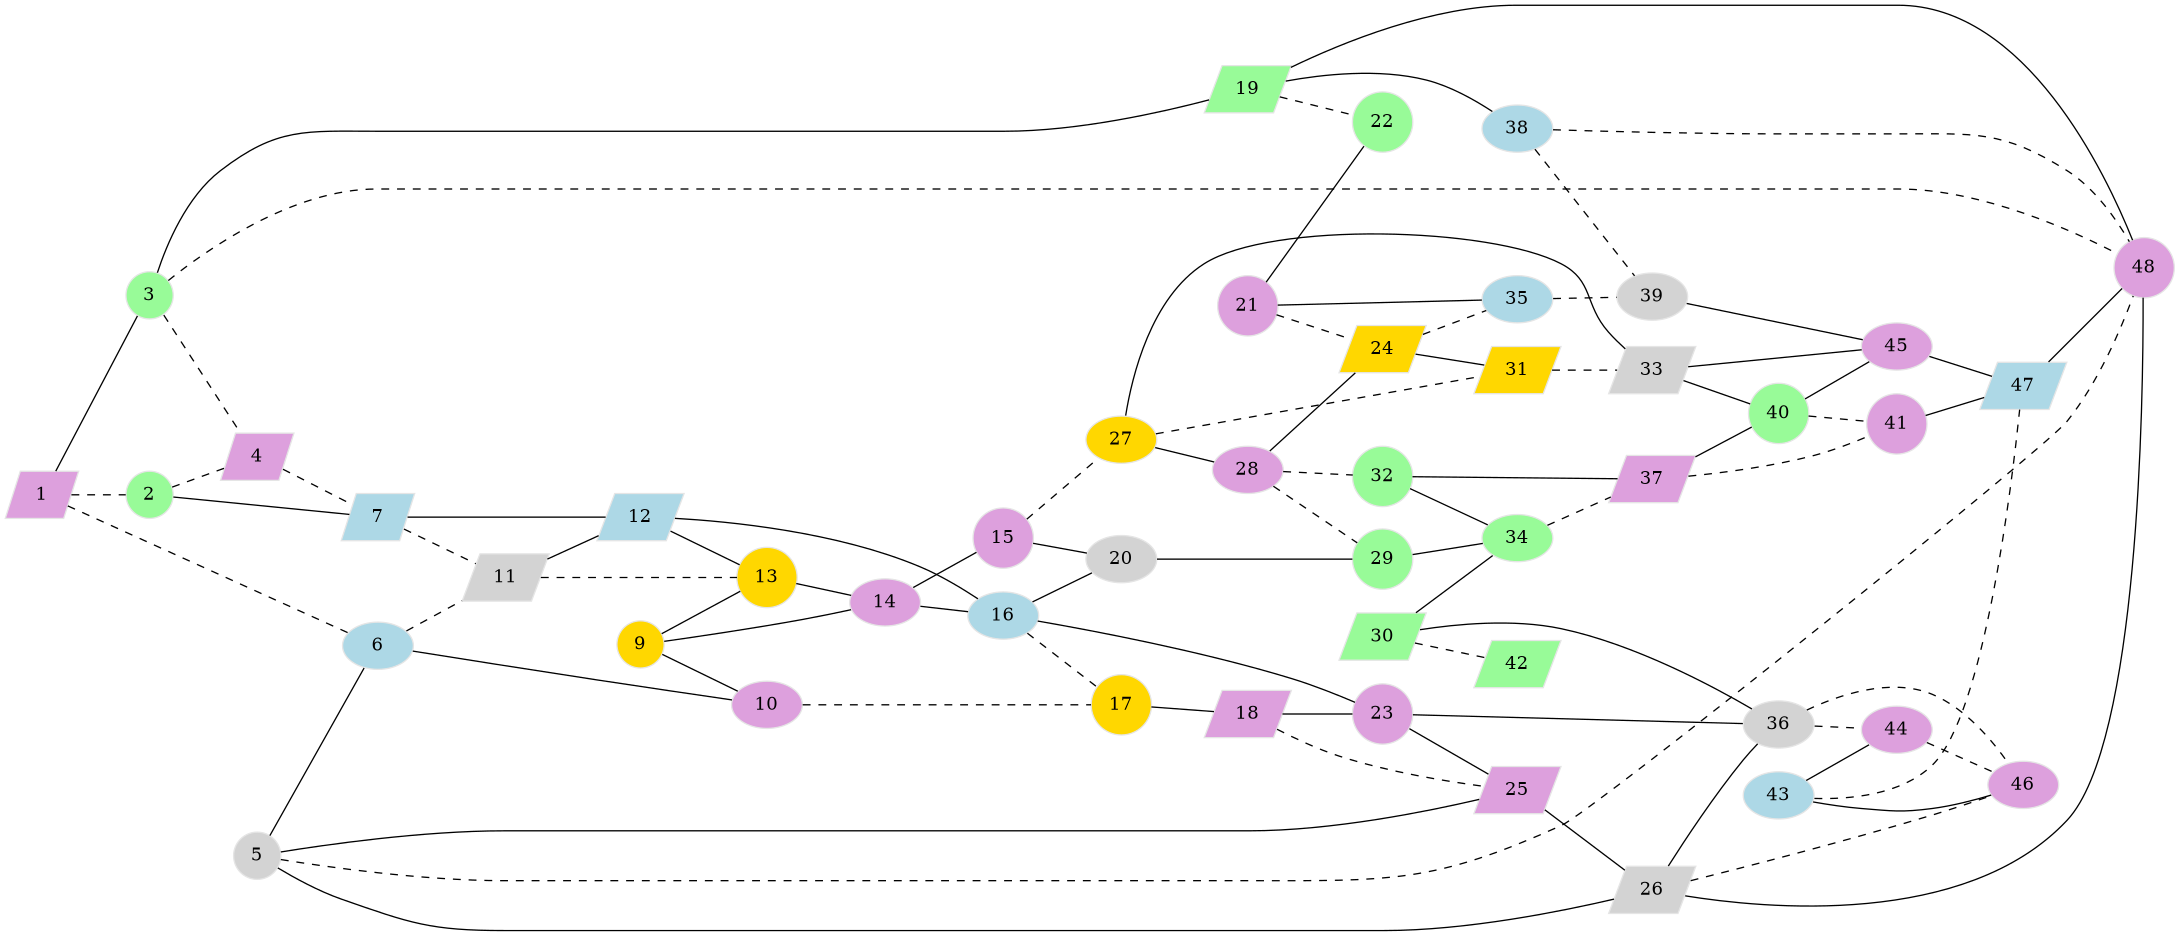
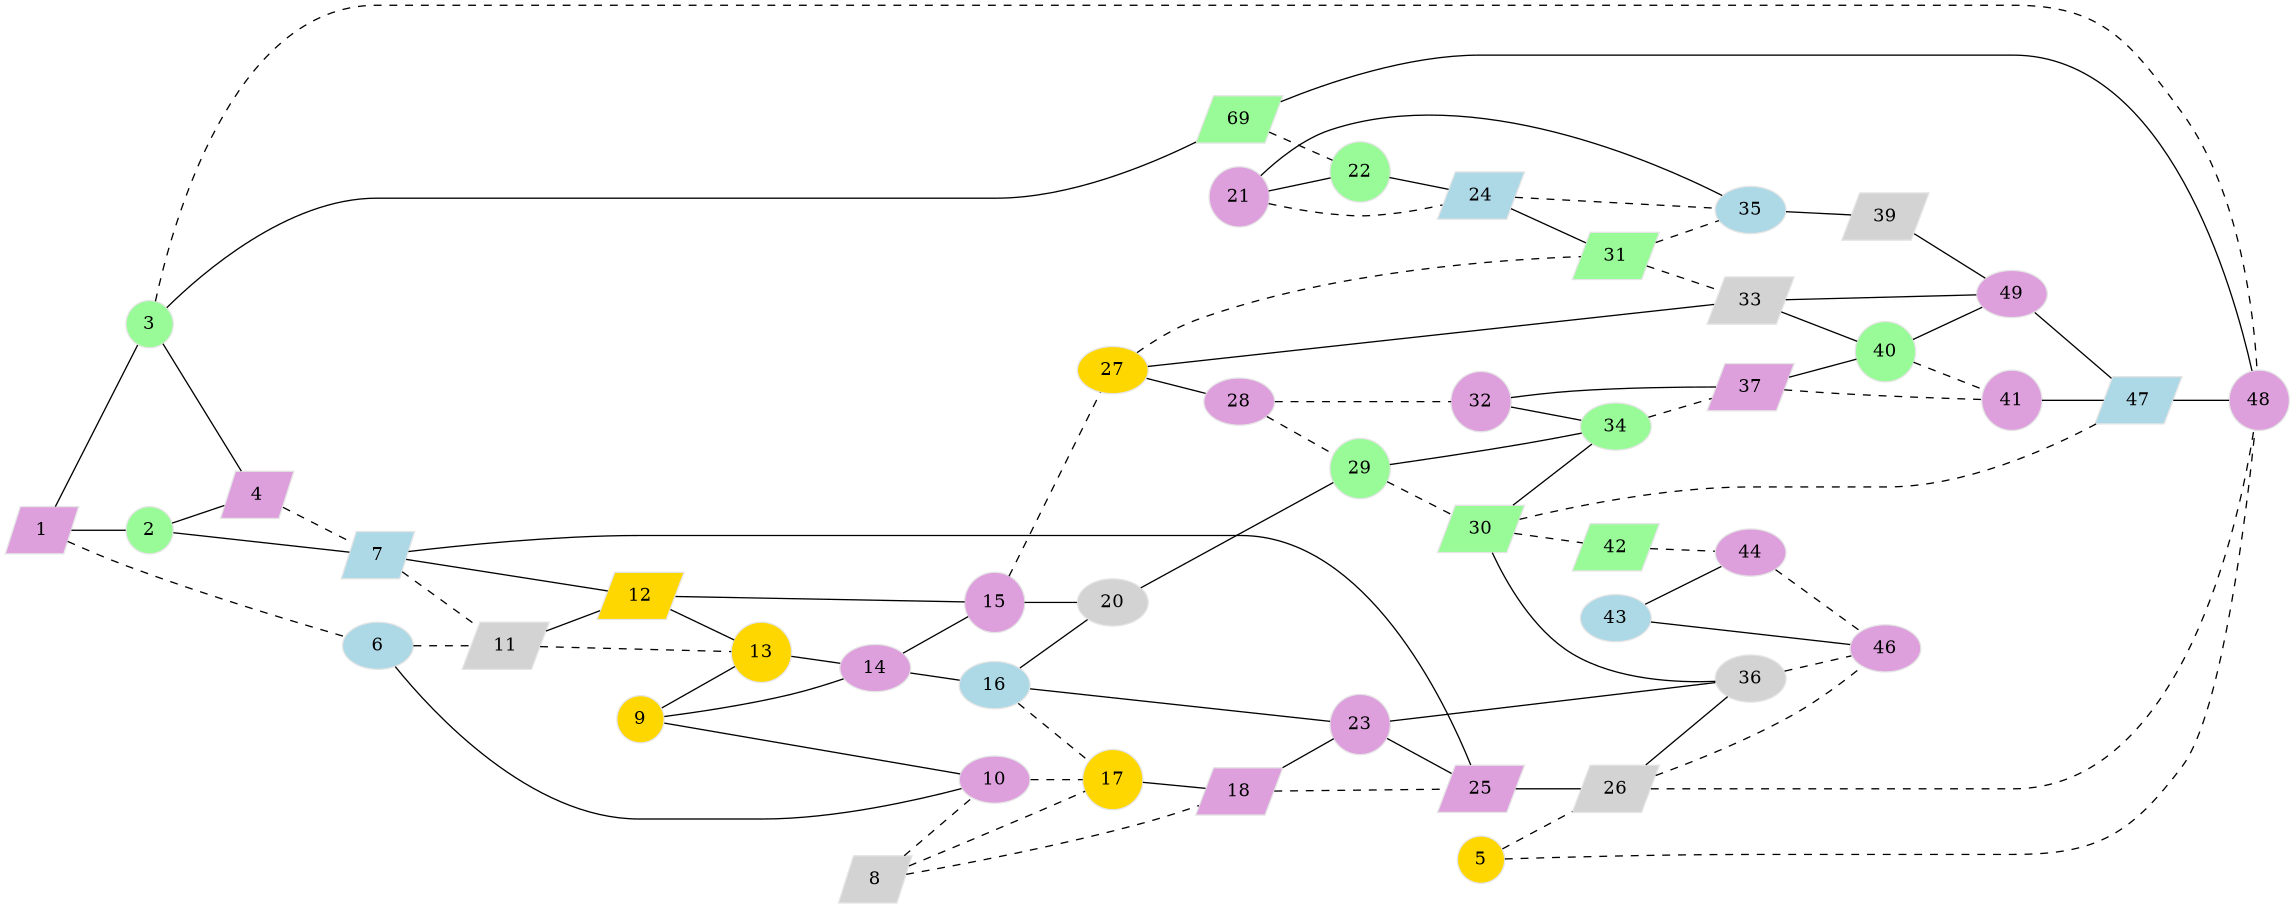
node "19": label "19" -> "69"
node "38": removed
edge "35" -- "31": added
node "39": shape ellipse -> parallelogram
edge "39" -- "35": style dashed -> solid
node "45": label "45" -> "49"
node "24": fillcolor gold -> lightblue
node "31": fillcolor gold -> palegreen
edge "3" -- "4": style dashed -> solid
edge "24" -- "28": now "24" -- "22"
node "32": fillcolor palegreen -> plum
edge "4" -- "2": style dashed -> solid
edge "1" -- "2": style dashed -> solid
edge "29" -- "30": added
node "12": fillcolor lightblue -> gold
edge "12" -- "16": now "12" -- "15"
edge "47" -- "43": now "47" -- "30"
edge "36" -- "44": now "42" -- "44"
edge "6" -- "5": removed
edge "48" -- "26": style solid -> dashed
edge "25" -- "5": now "25" -- "7"
node "5": fillcolor lightgrey -> gold
node "8": added
edge "5" -- "26": style solid -> dashed
